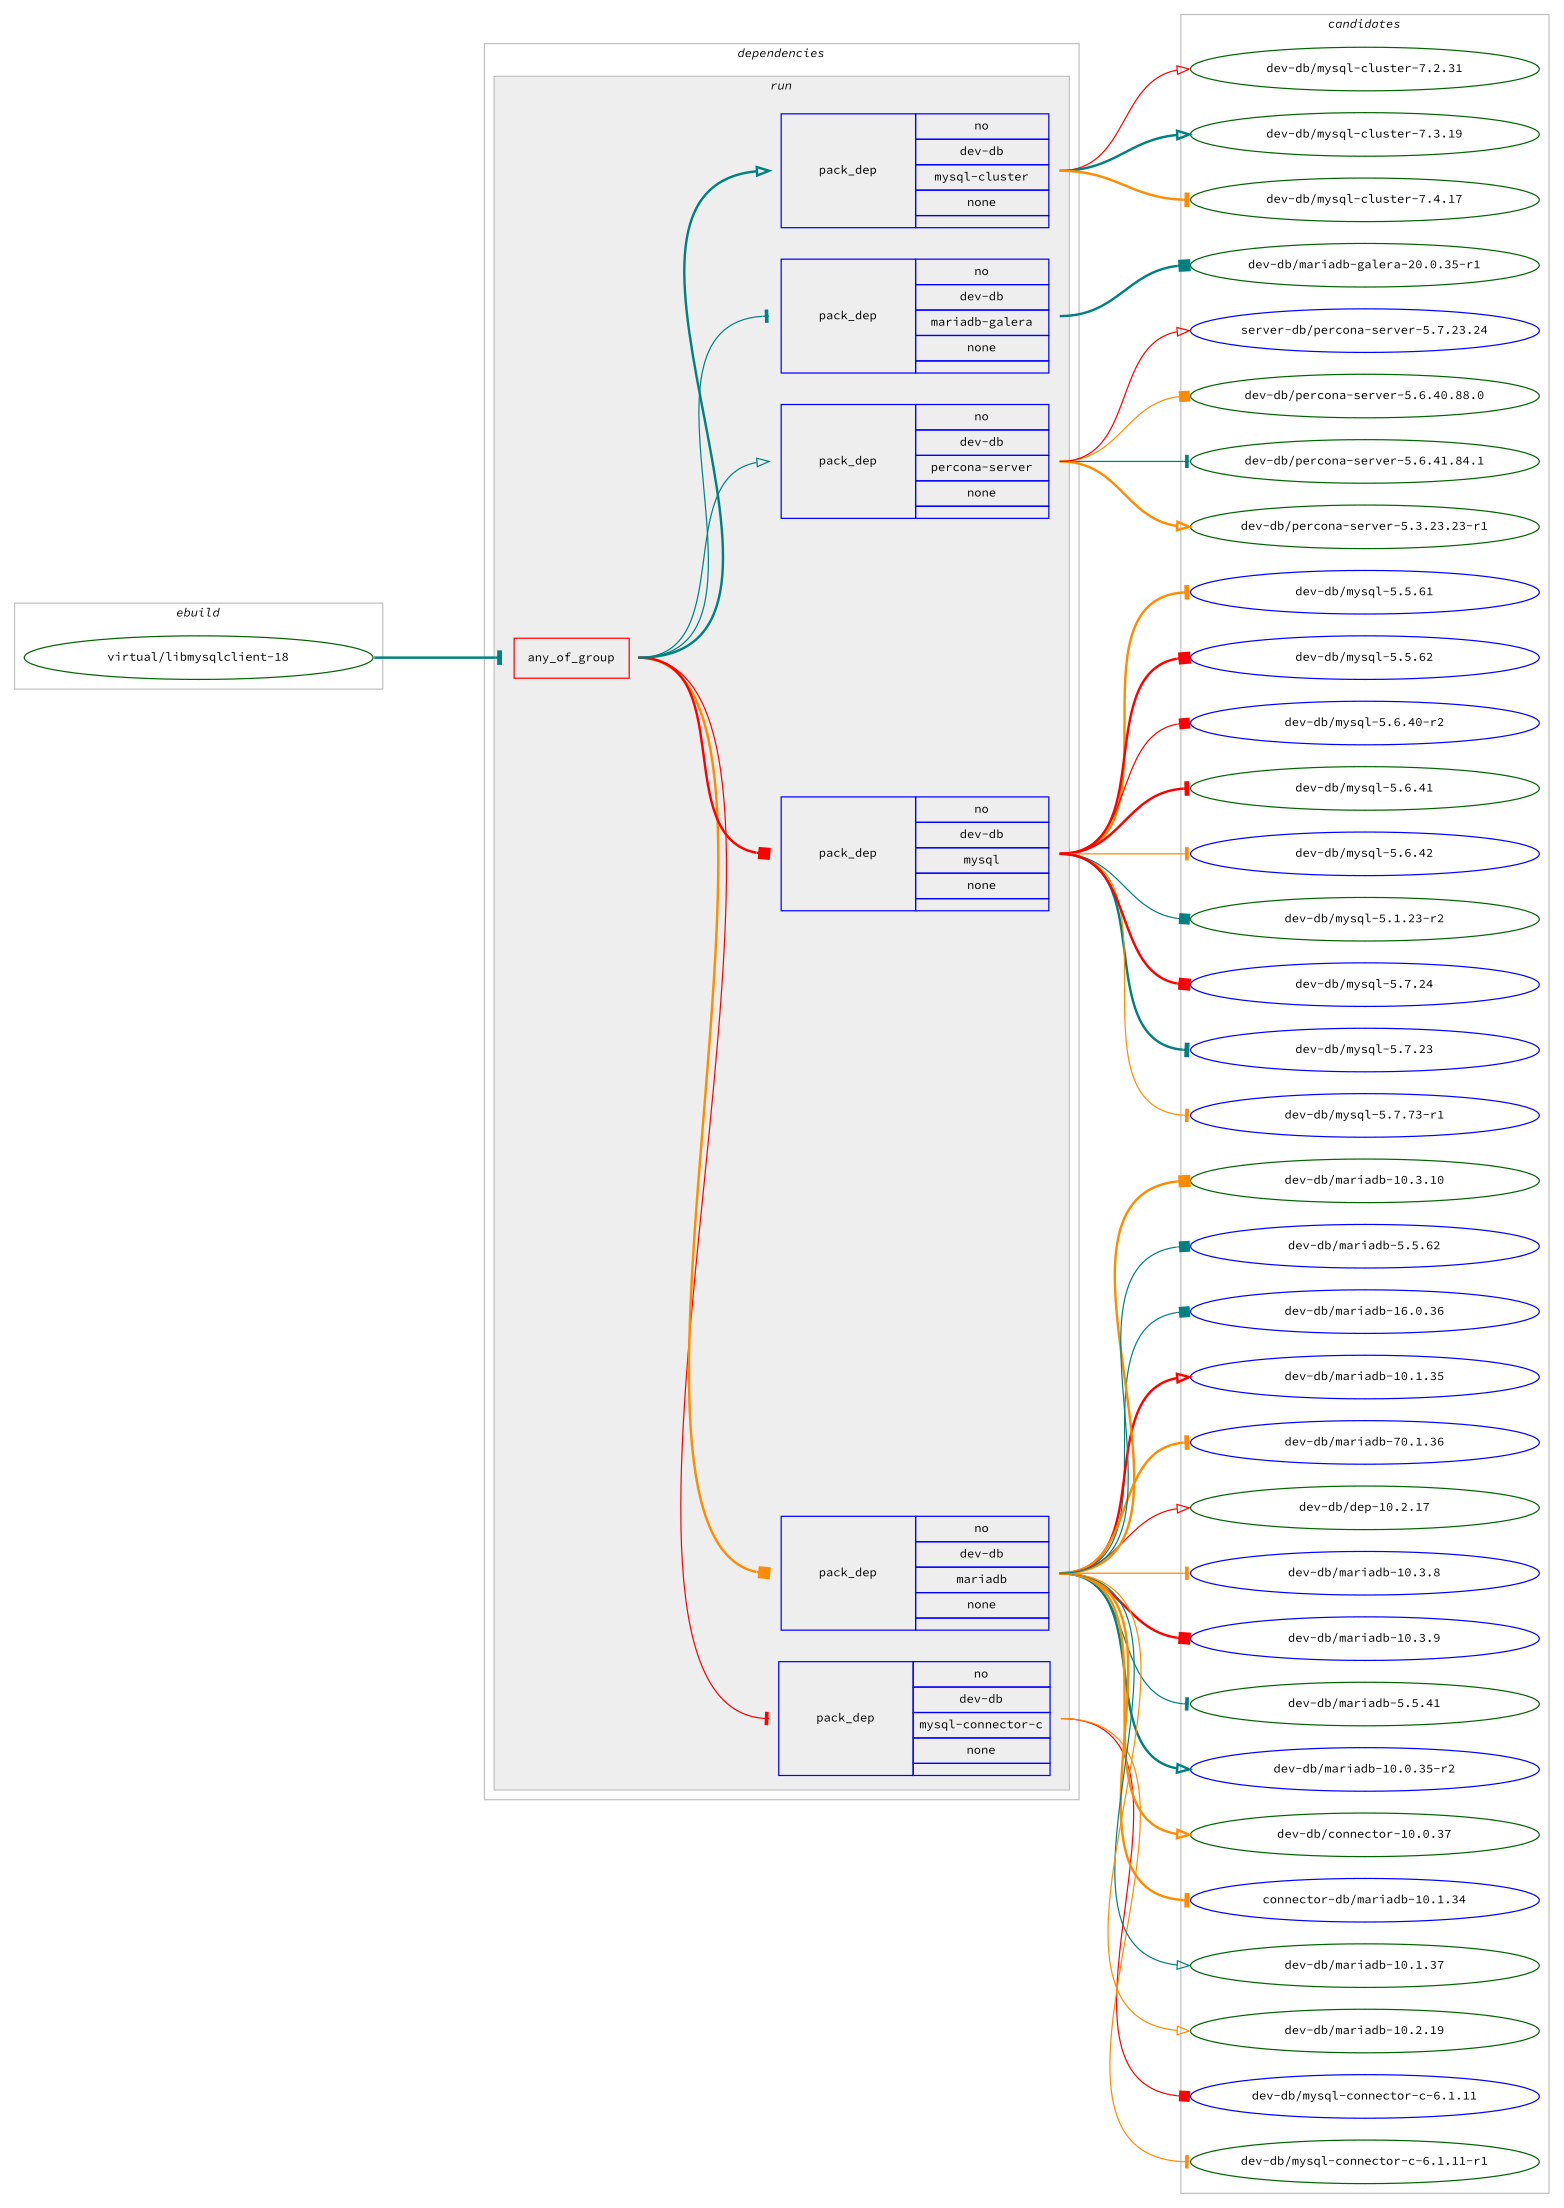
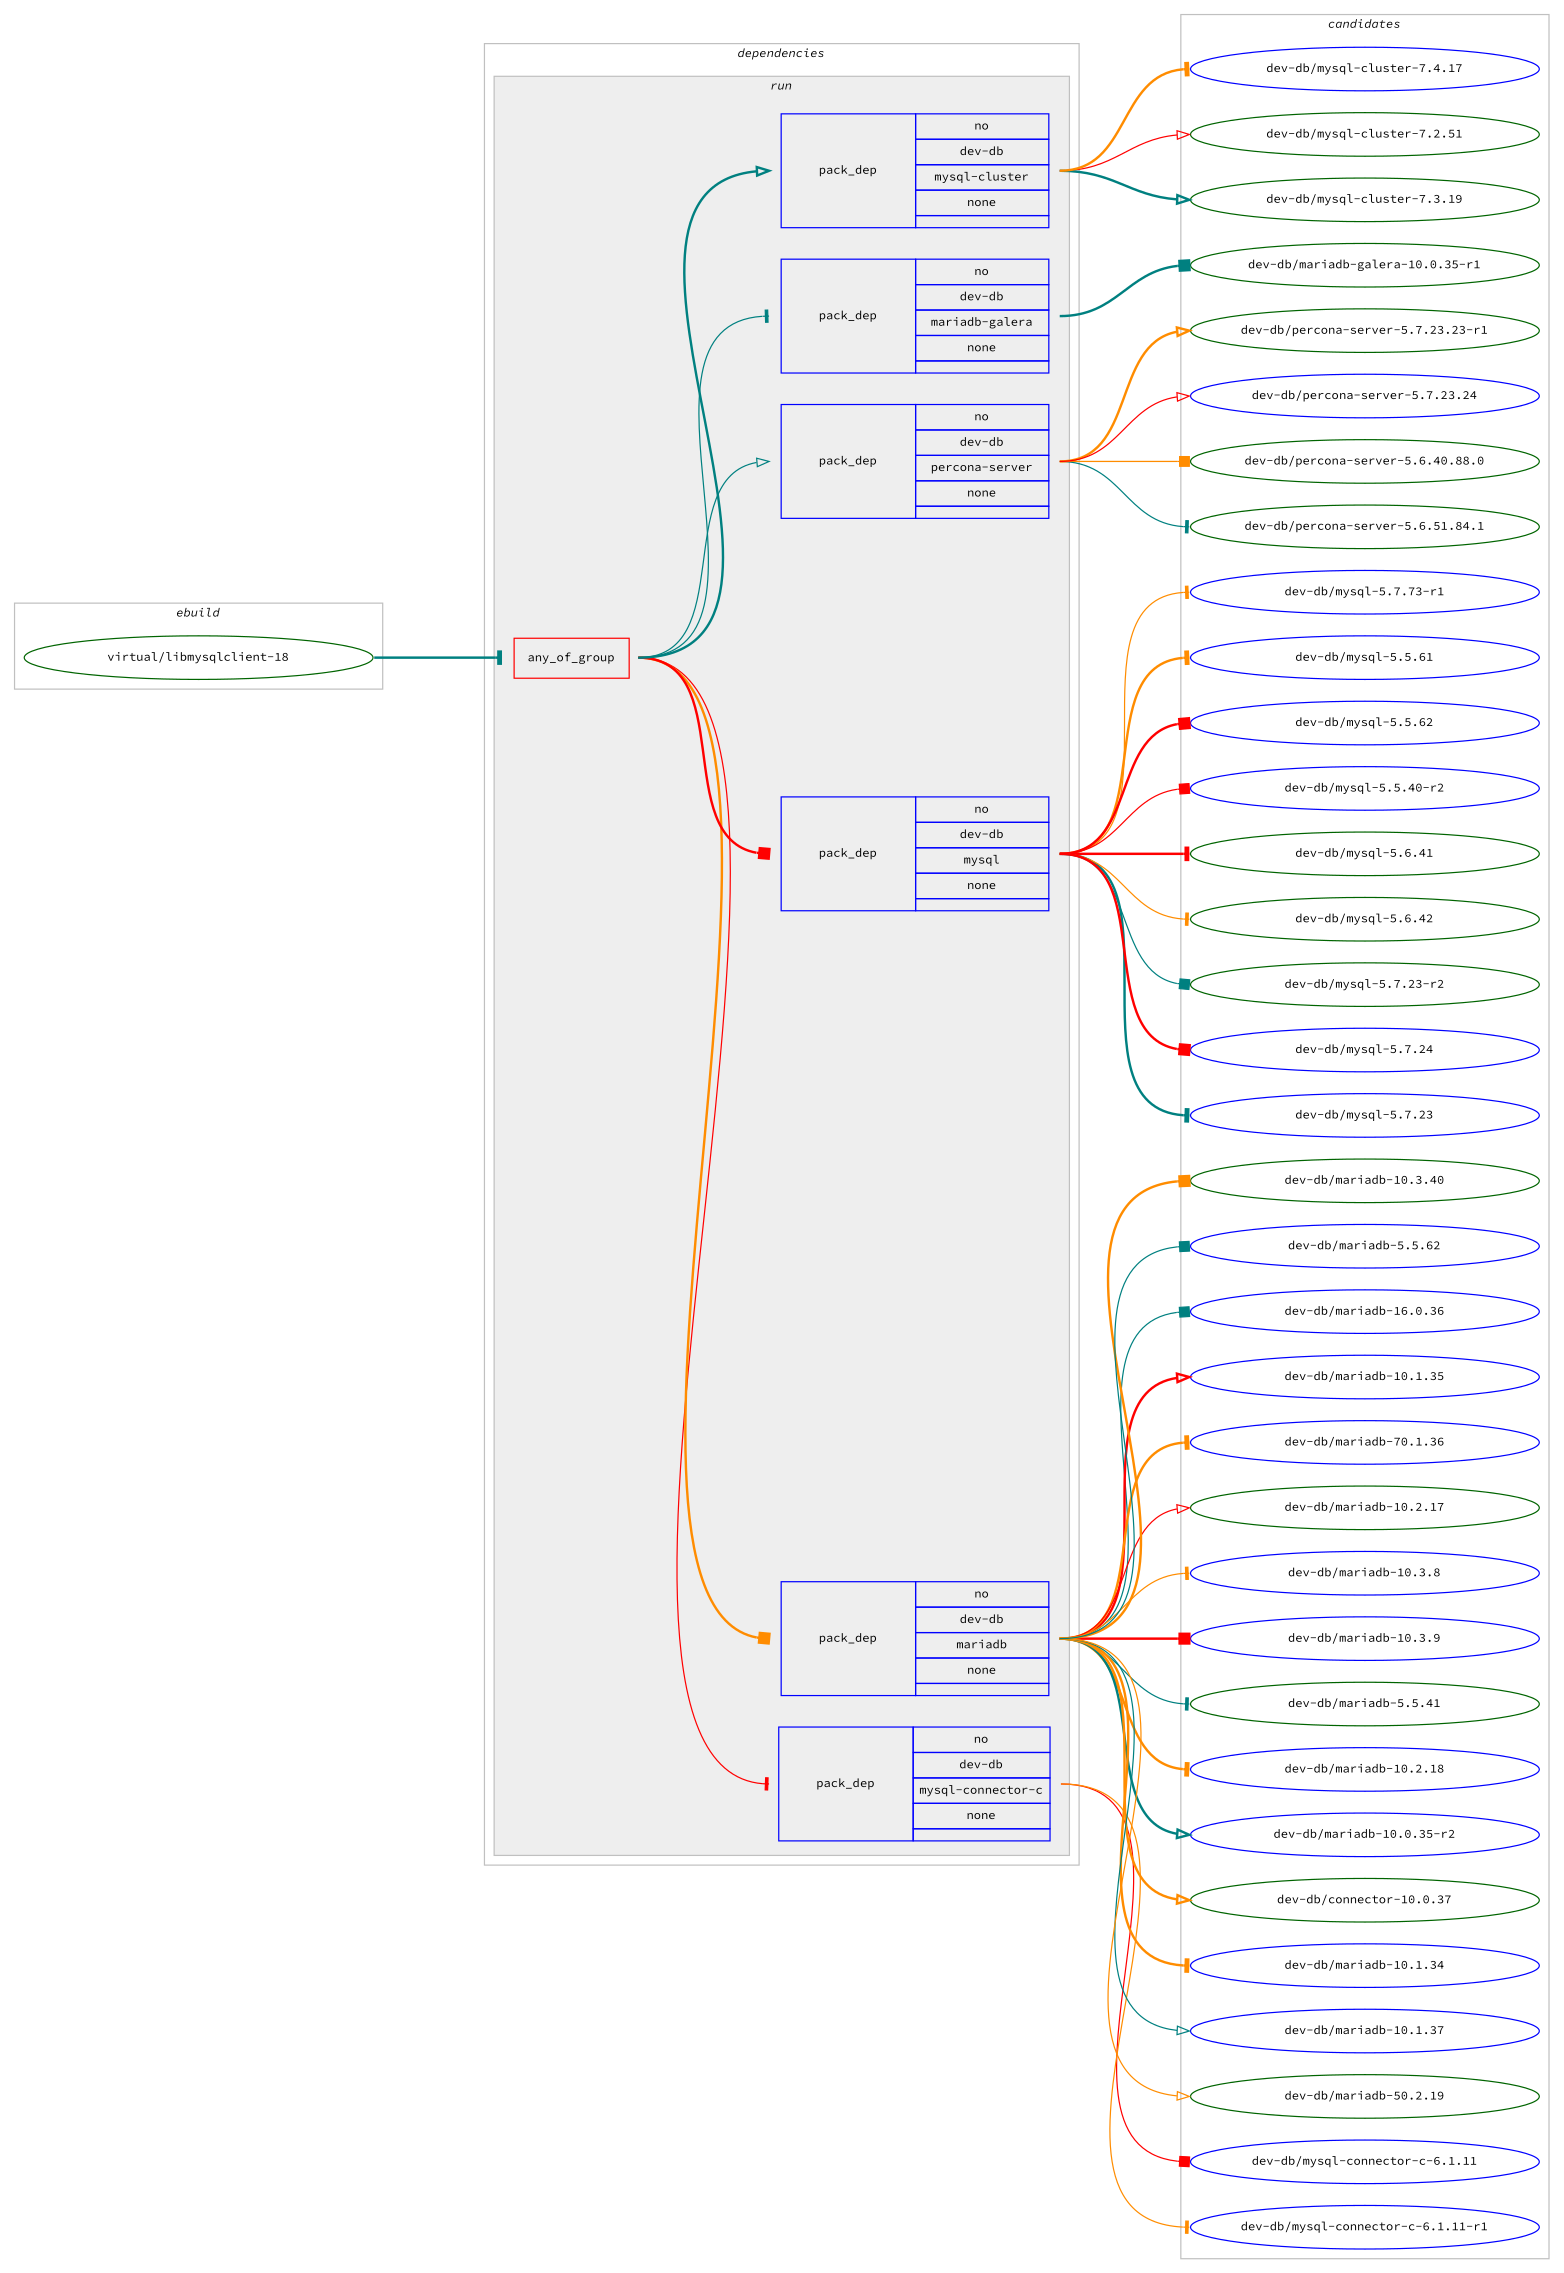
node "dev-db/mysql-cluster-7.2.31": label "dev-db/mysql-cluster-7.2.31" -> "dev-db/mysql-cluster-7.2.51"
node "dev-db/mysql-cluster-7.4.17": color darkgreen -> blue
node "dev-db/mariadb-galera-20.0.35-r1": label "dev-db/mariadb-galera-20.0.35-r1" -> "dev-db/mariadb-galera-10.0.35-r1"
node "server-db/percona-server-5.7.23.24": label "server-db/percona-server-5.7.23.24" -> "dev-db/percona-server-5.7.23.24"
node "dev-db/percona-server-5.6.41.84.1": label "dev-db/percona-server-5.6.41.84.1" -> "dev-db/percona-server-5.6.51.84.1"
node "dev-db/percona-server-5.3.23.23-r1": label "dev-db/percona-server-5.3.23.23-r1" -> "dev-db/percona-server-5.7.23.23-r1"
node "dev-db/mysql-5.6.40-r2": label "dev-db/mysql-5.6.40-r2" -> "dev-db/mysql-5.5.40-r2"
node "dev-db/mysql-5.6.42": color blue -> darkgreen
node "dev-db/mysql-5.1.23-r2": label "dev-db/mysql-5.1.23-r2" -> "dev-db/mysql-5.7.23-r2"
node "dev-db/mariadb-10.3.10": label "dev-db/mariadb-10.3.10" -> "dev-db/mariadb-10.3.40"
node "dev-db/dep-10.2.17": label "dev-db/dep-10.2.17" -> "dev-db/mariadb-10.2.17"
node "dev-db/mariadb-10.2.18": added
node "connector-db/mariadb-10.1.34": label "connector-db/mariadb-10.1.34" -> "dev-db/mariadb-10.1.34"
node "dev-db/mariadb-10.1.37": color darkgreen -> blue
node "dev-db/mariadb-10.2.19": label "dev-db/mariadb-10.2.19" -> "dev-db/mariadb-50.2.19"
node "dev-db/mysql-connector-c-6.1.11-r1": color darkgreen -> blue
